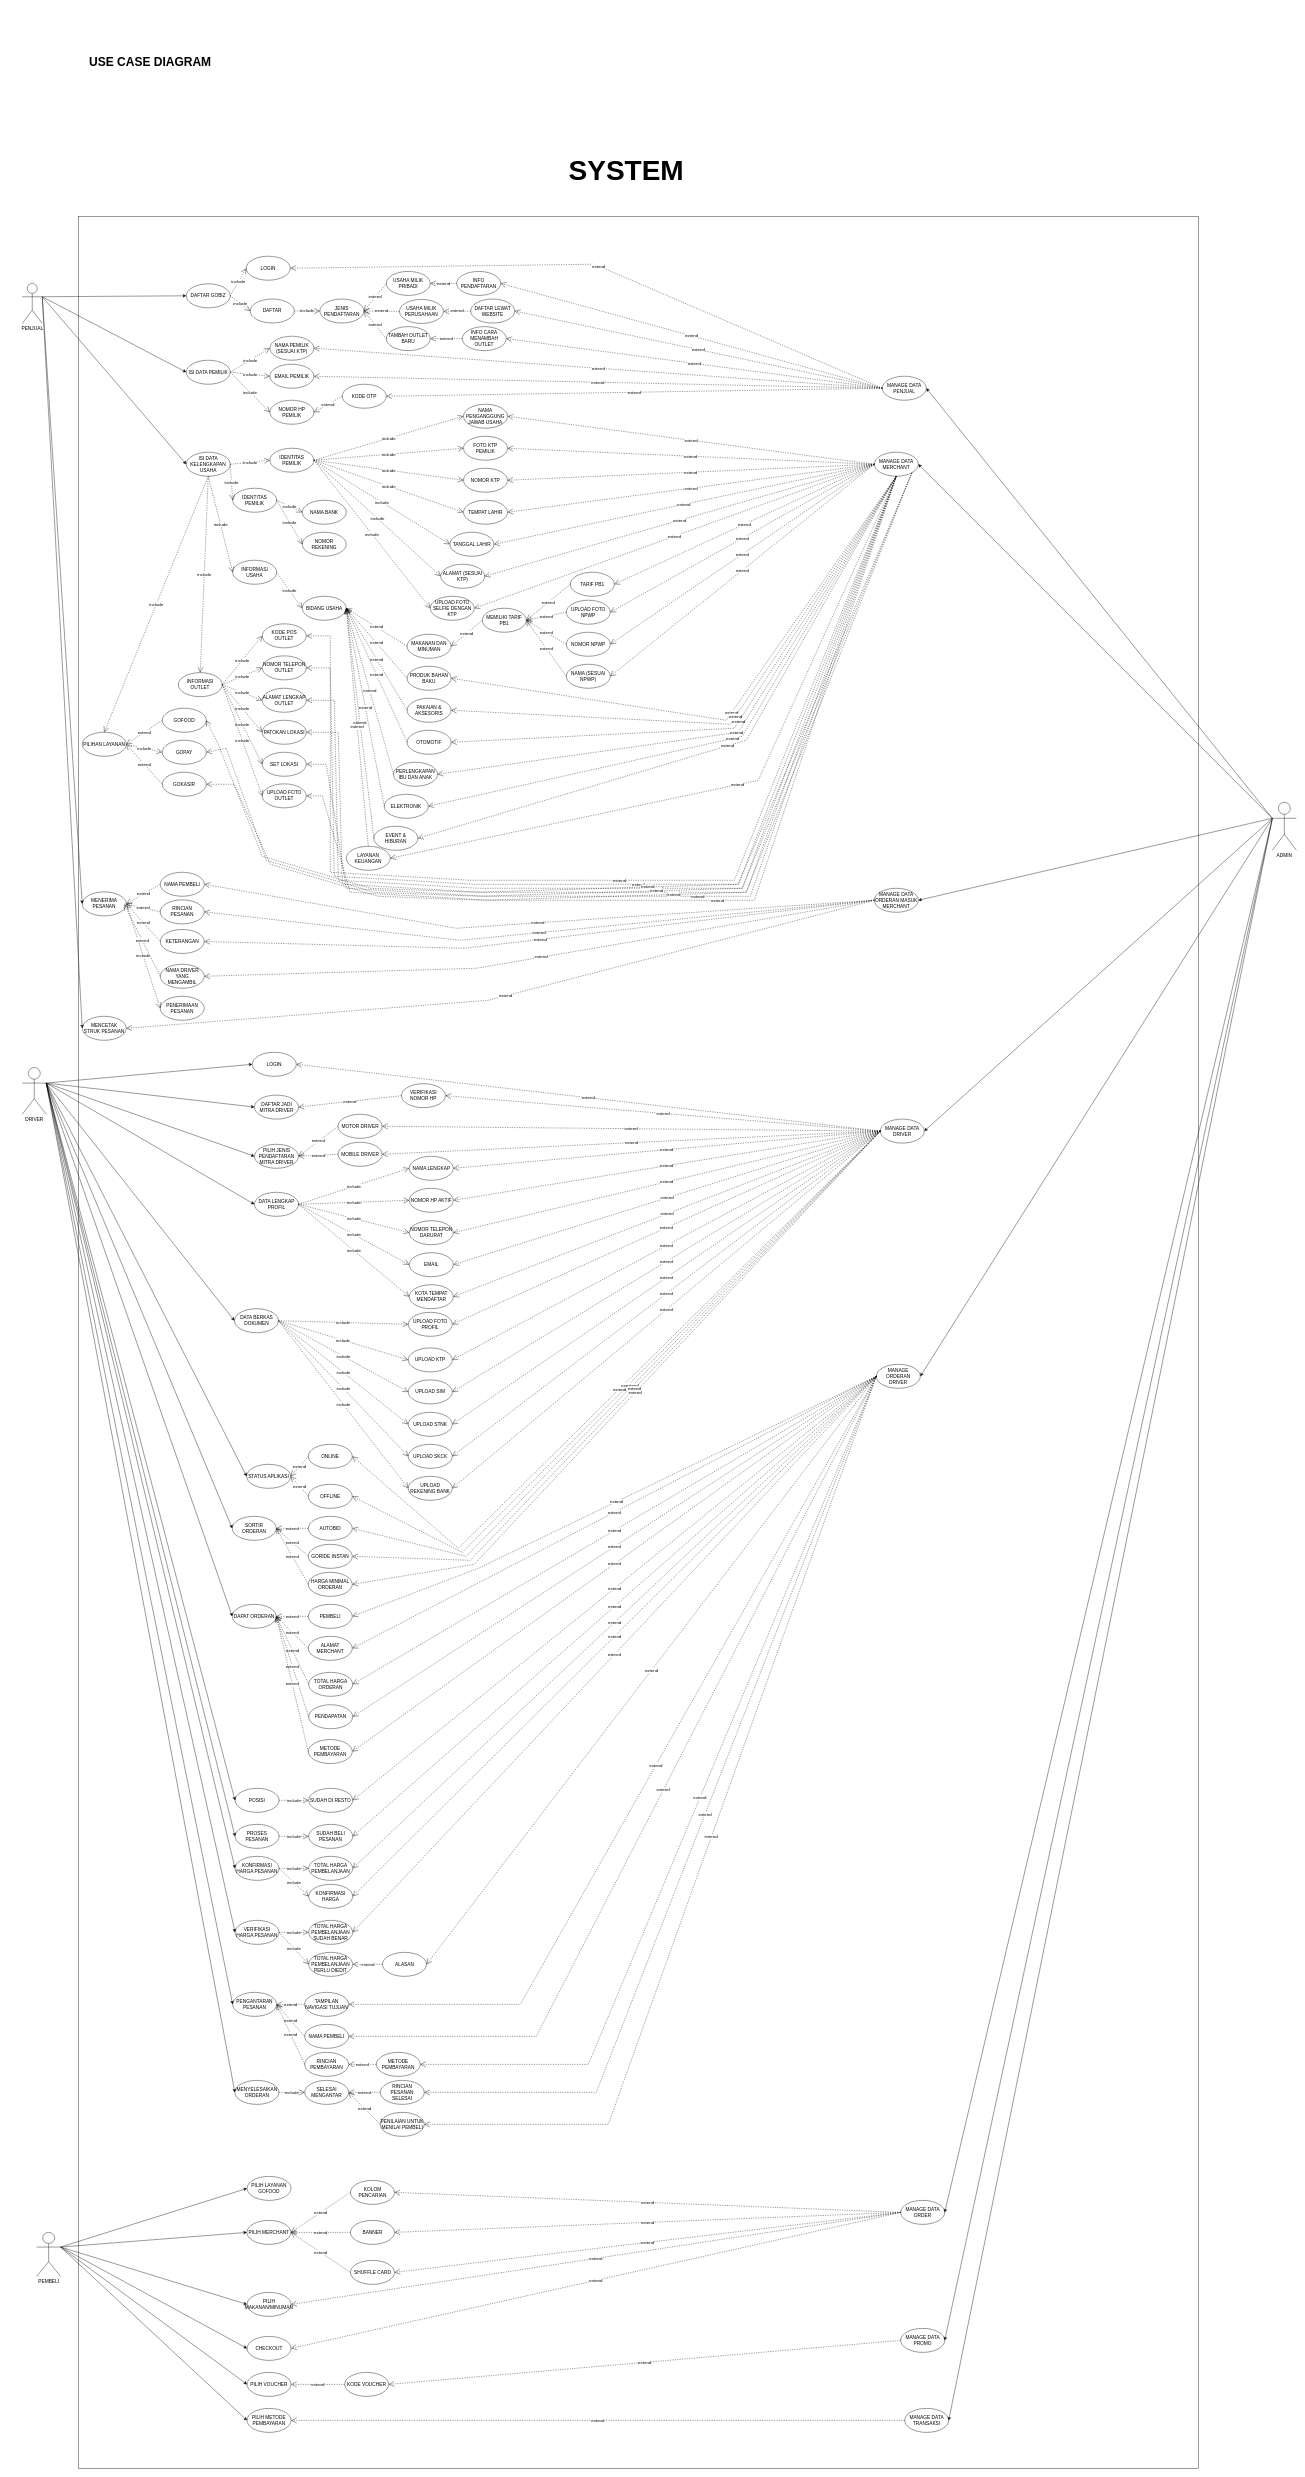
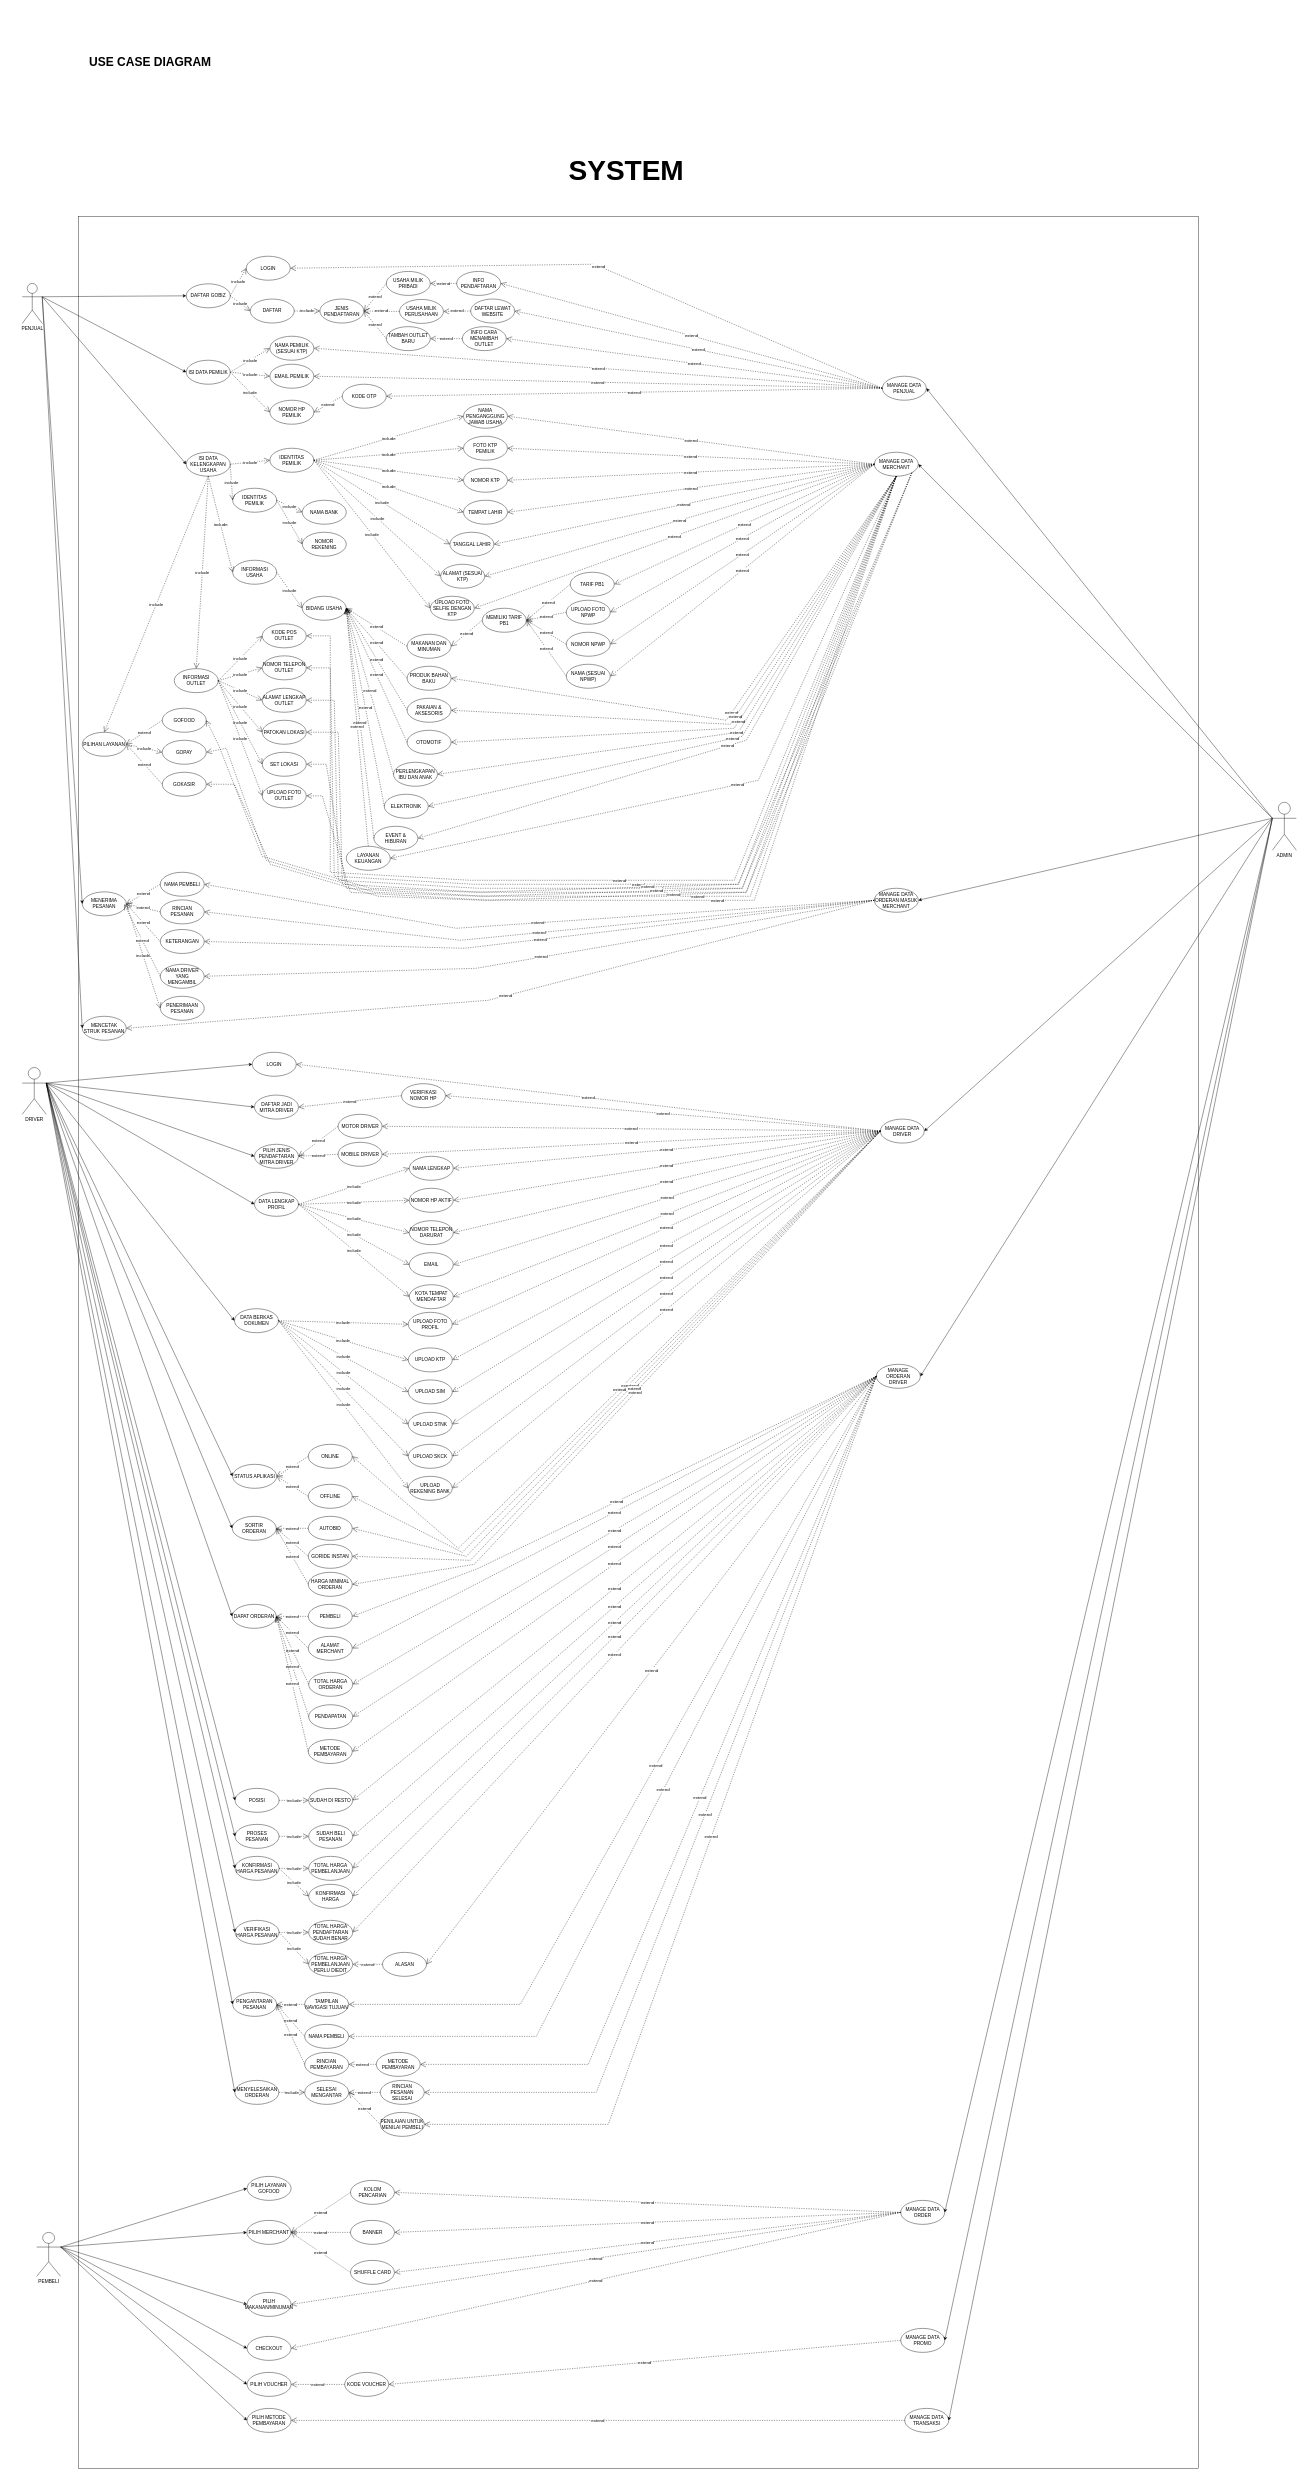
node "INFORMASI OUTLET": moved (200, 685) -> (196, 681)
node "STATUS APLIKASI": moved (269, 1476) -> (255, 1476)
node "TOTAL HARGA PEMBELANJAAN SUDAH BENAR": label "TOTAL HARGA PEMBELANJAAN SUDAH BENAR" -> "TOTAL HARGA PENDAFTARAN SUDAH BENAR"
